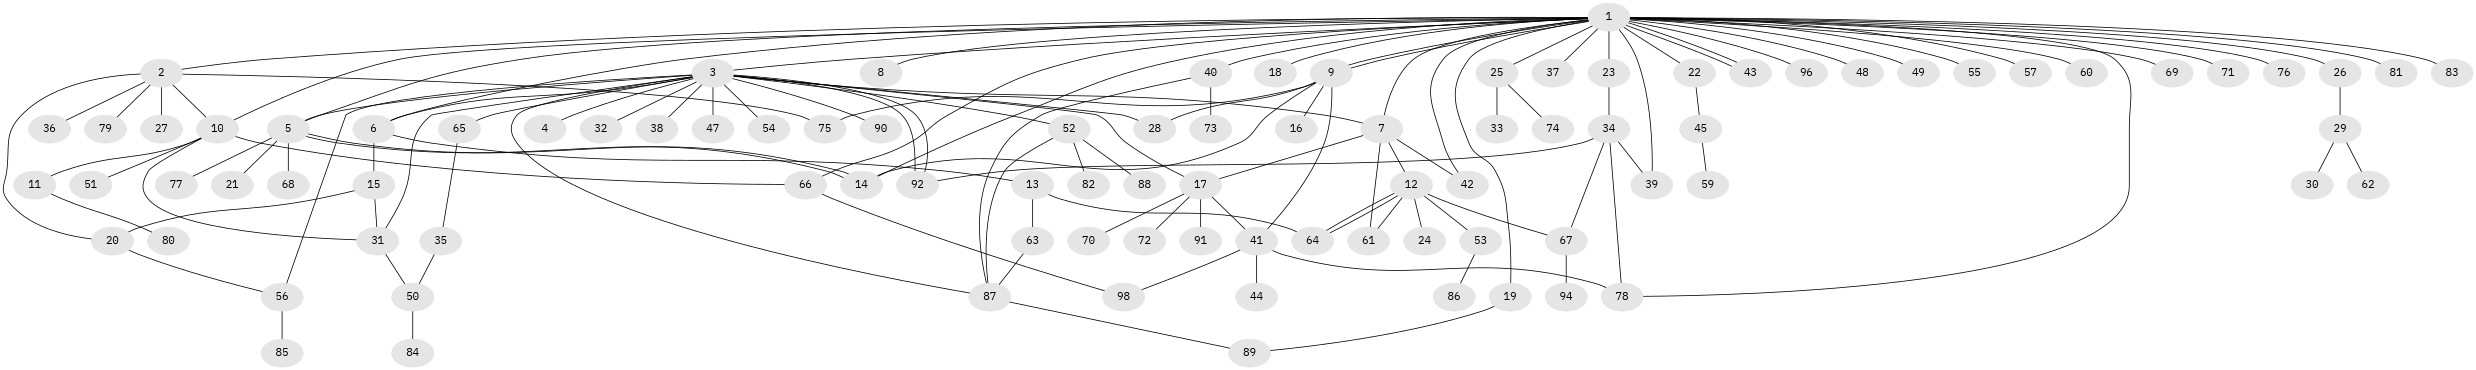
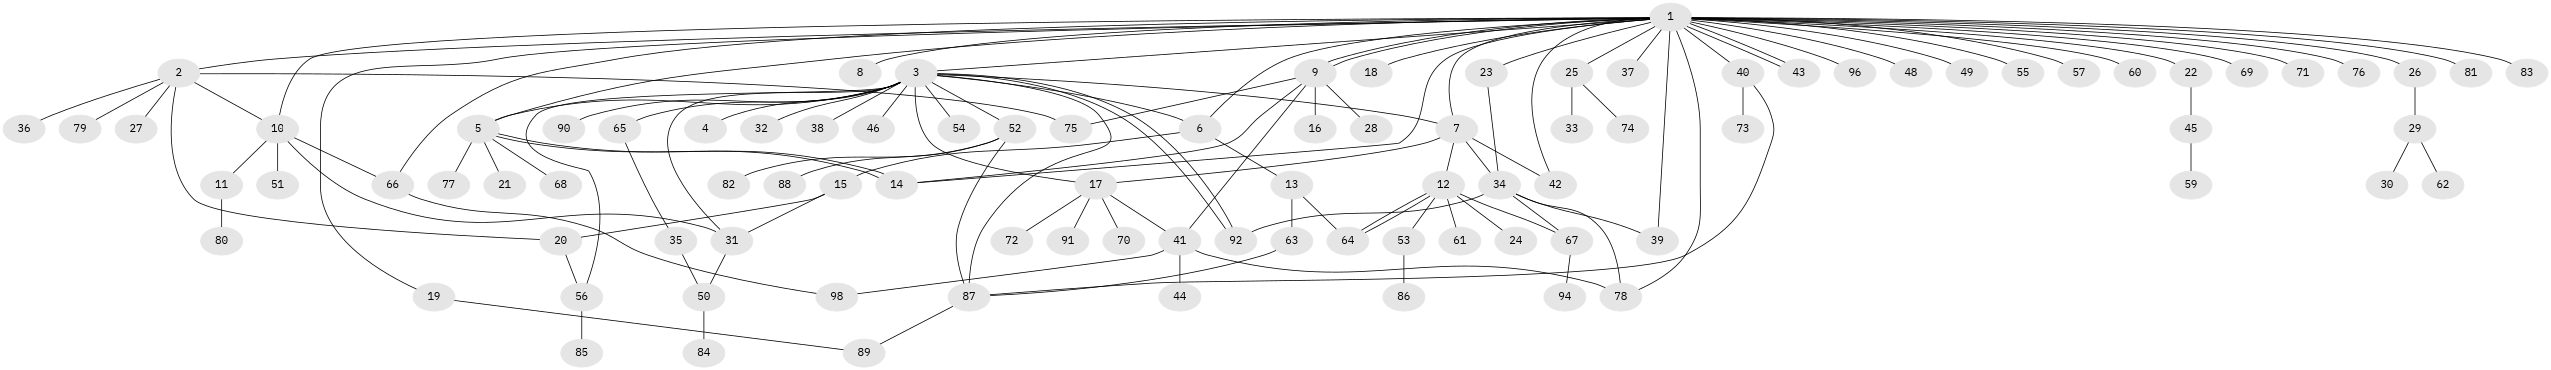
edge "3" -- "28": removed
node "47": label "47" -> "46"
edge "7" -- "61": now "7" -- "34"
